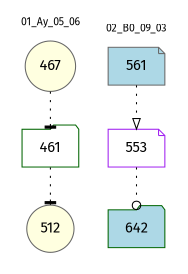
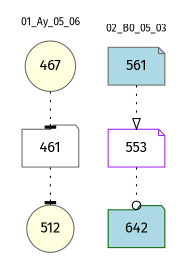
cluster "02_B0_09_03": label "02_B0_09_03" -> "02_B0_05_03"
node "461": color darkgreen -> gray40
